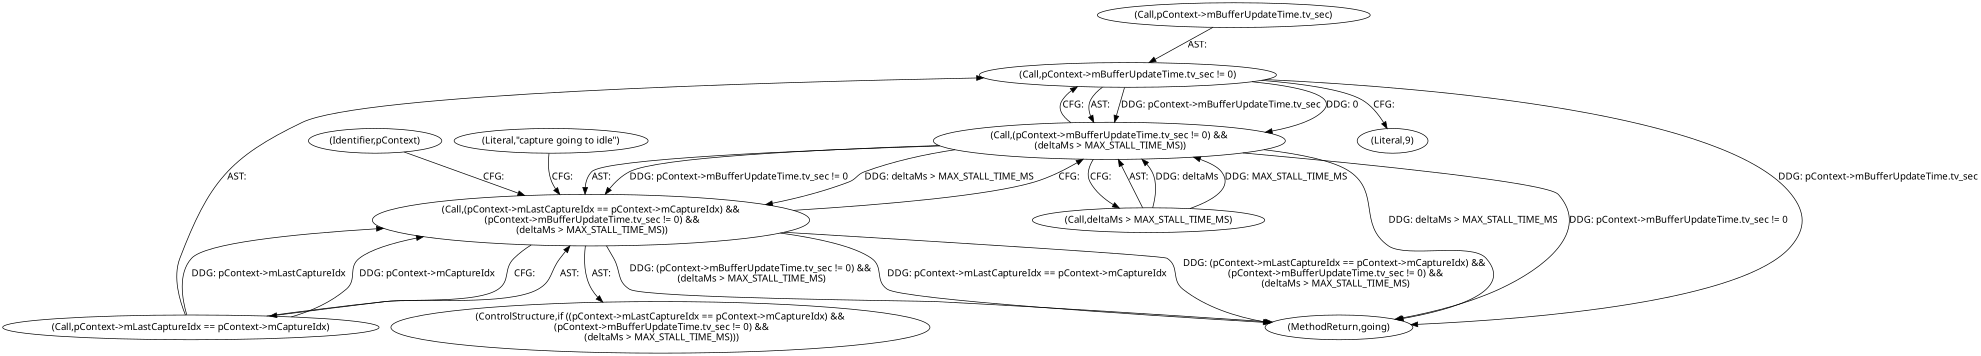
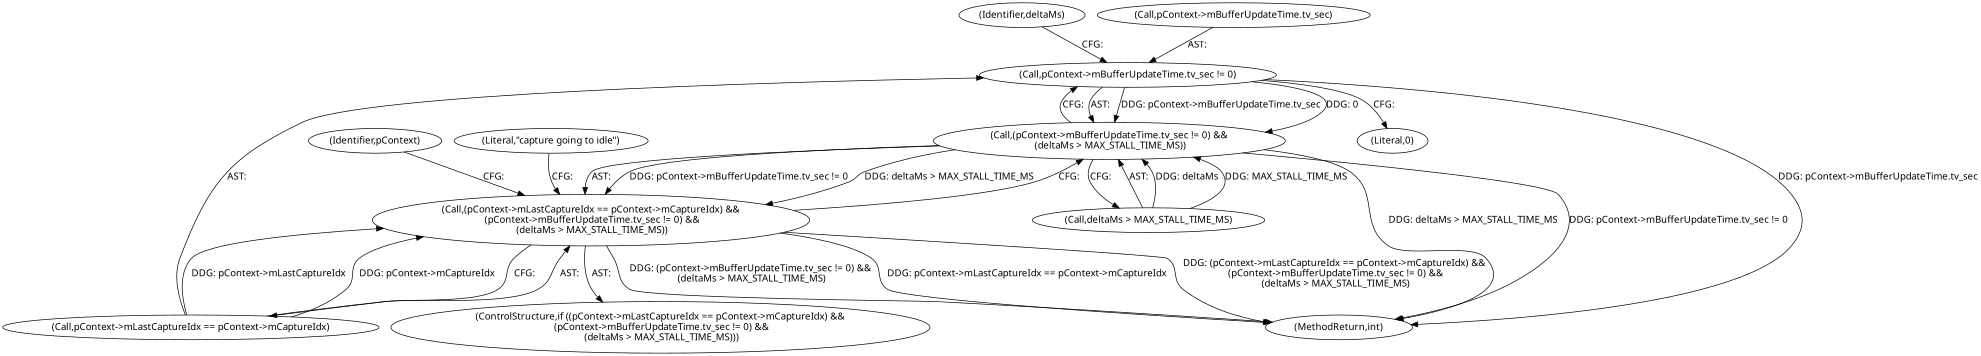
node "(Identifier,deltaMs)": added
node "(Literal,9)": label "(Literal,9)" -> "(Literal,0)"
node "(MethodReturn,going)": label "(MethodReturn,going)" -> "(MethodReturn,int)"
